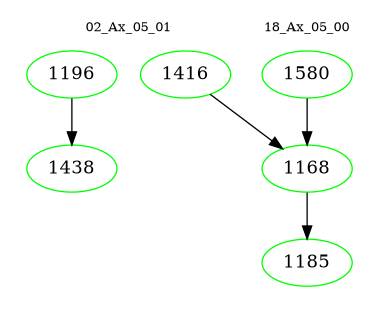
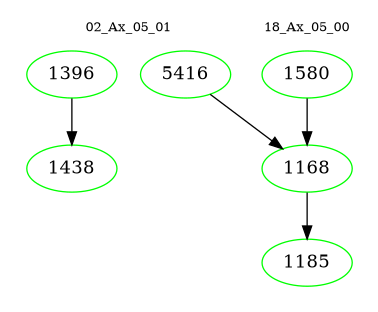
node "1196": label "1196" -> "1396"
node "1416": label "1416" -> "5416"
